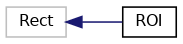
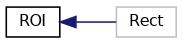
edge "ROI" -> "Rect": reversed
